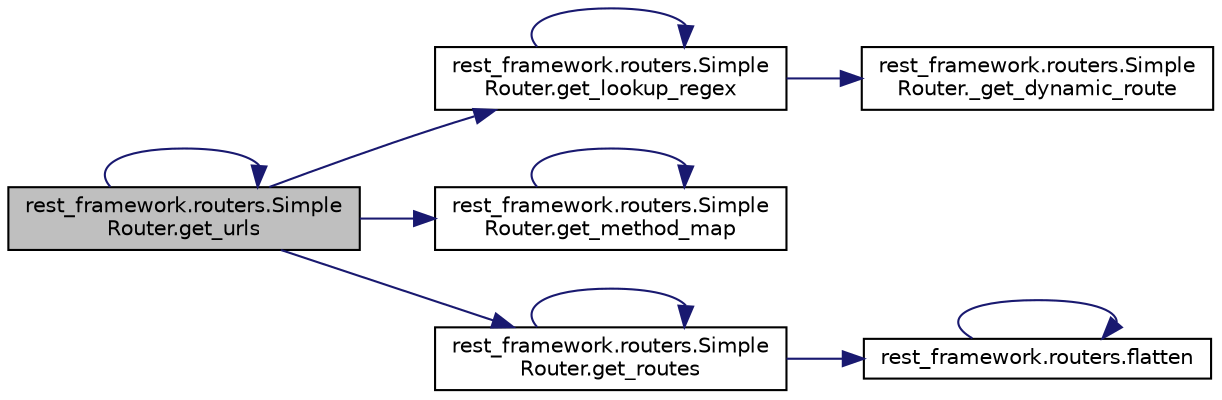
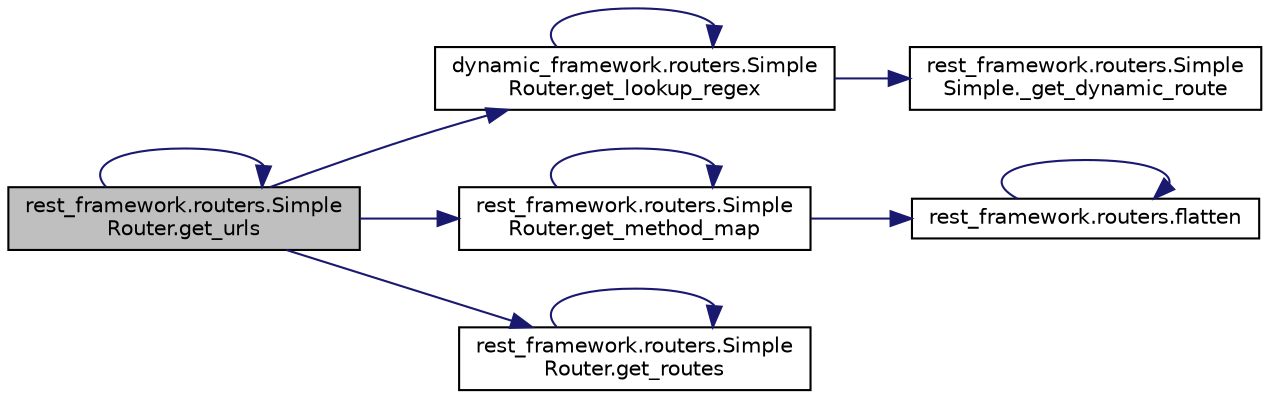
node "rest_framework.routers.Simple Router.get_lookup_regex": label "rest_framework.routers.Simple Router.get_lookup_regex" -> "dynamic_framework.routers.Simple Router.get_lookup_regex"
node "rest_framework.routers.Simple Router._get_dynamic_route": label "rest_framework.routers.Simple Router._get_dynamic_route" -> "rest_framework.routers.Simple Simple._get_dynamic_route"
edge "rest_framework.routers.Simple Router.get_routes" -> "rest_framework.routers.flatten": now "rest_framework.routers.Simple Router.get_method_map" -> "rest_framework.routers.flatten"
